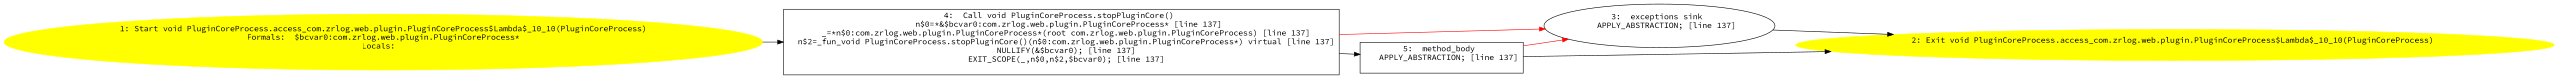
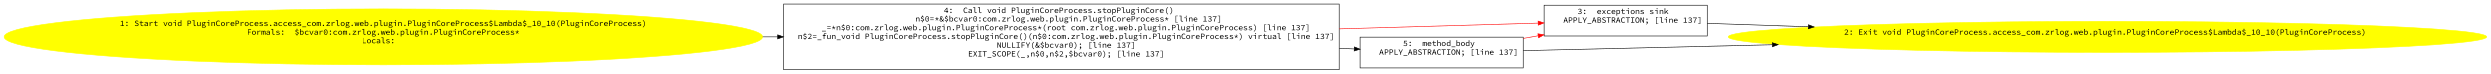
node "3:  exceptions sink APPLY_ABSTRACTION; [line 137]": shape ellipse -> box
